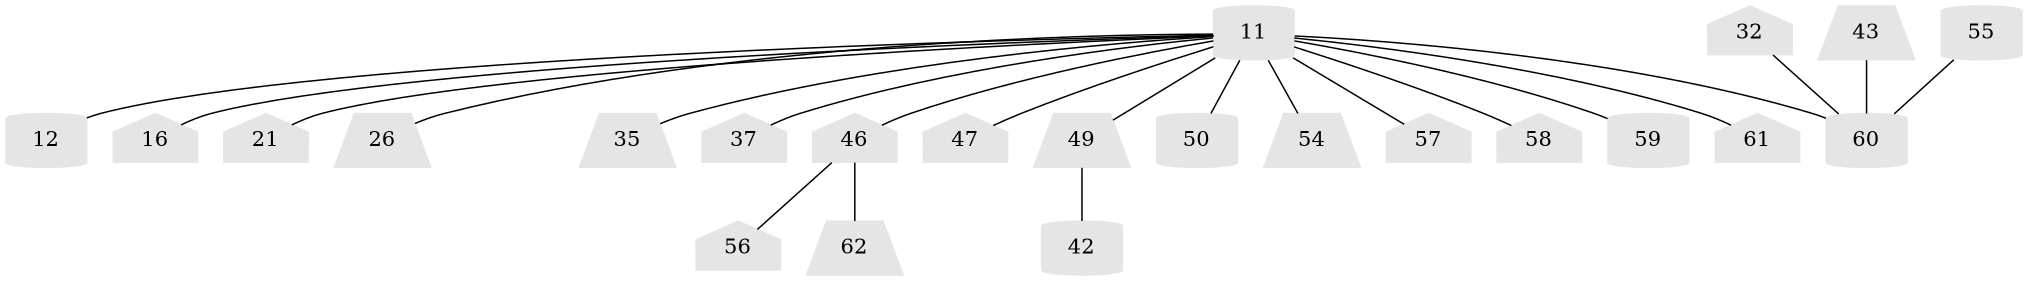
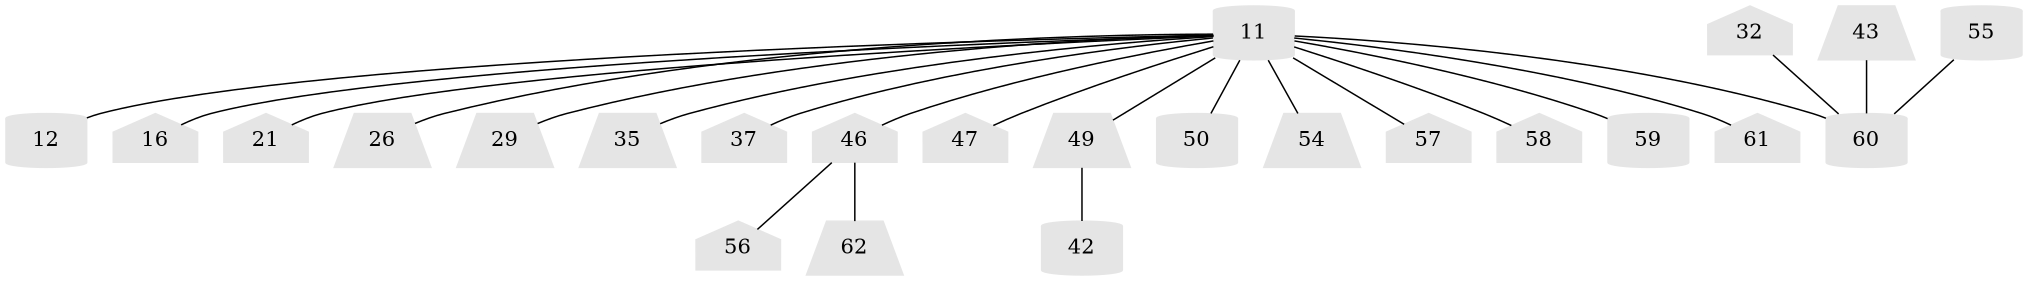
node "29": added
